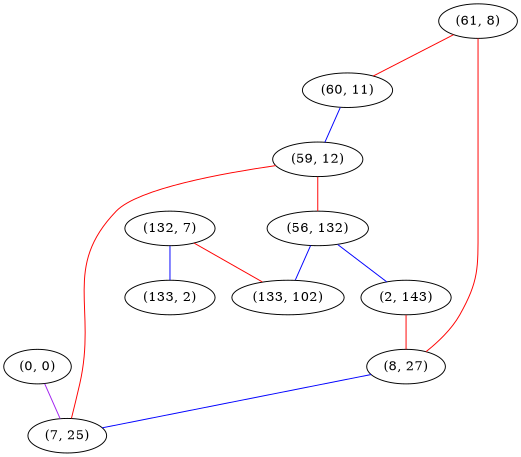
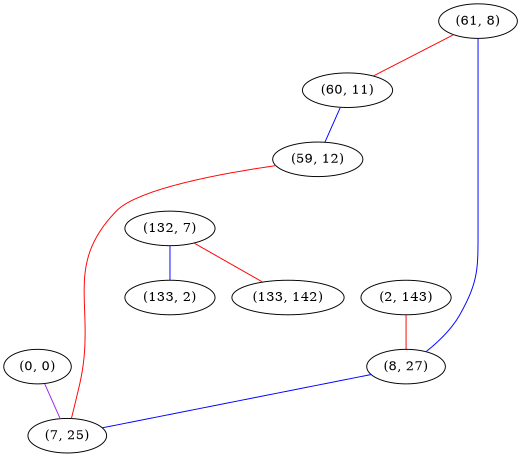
edge "(61, 8)" -- "(8, 27)": color red -> blue
node "(56, 132)": removed
node "(133, 102)": label "(133, 102)" -> "(133, 142)"
